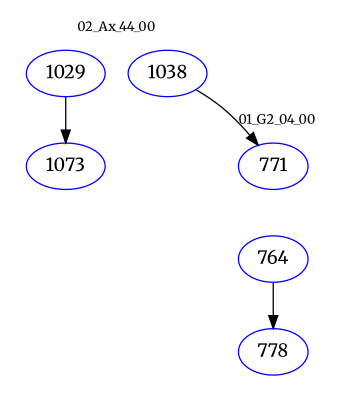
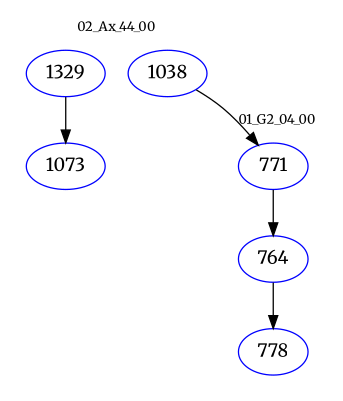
node "1029": label "1029" -> "1329"
edge "771" -> "764": added
